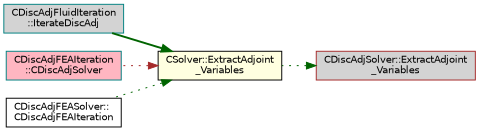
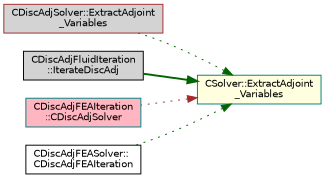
node "CDiscAdjFluidIteration ::IterateDiscAdj": color teal -> black
node "CSolver::ExtractAdjoint _Variables": color black -> teal
edge "CSolver::ExtractAdjoint _Variables" -> "CDiscAdjSolver::ExtractAdjoint _Variables": reversed
